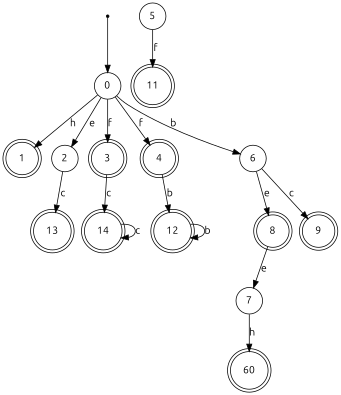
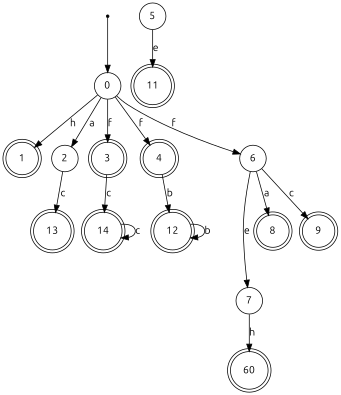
edge "5" -> "11": label "f" -> "e"
edge "0" -> "2": label "e" -> "a"
edge "0" -> "6": label "b" -> "f"
edge "6" -> "8": label "e" -> "a"
edge "8" -> "7": now "6" -> "7"
